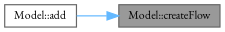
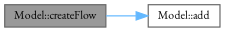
edge "Model::add" -> "Model::createFlow": reversed
